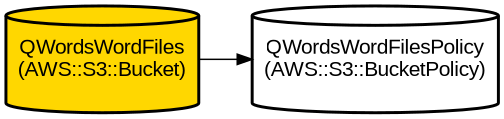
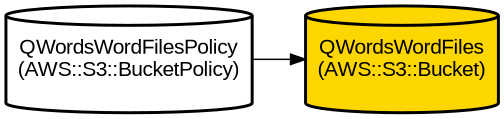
edge "QWordsWordFiles (AWS::S3::Bucket)" -> "QWordsWordFilesPolicy (AWS::S3::BucketPolicy)": reversed
